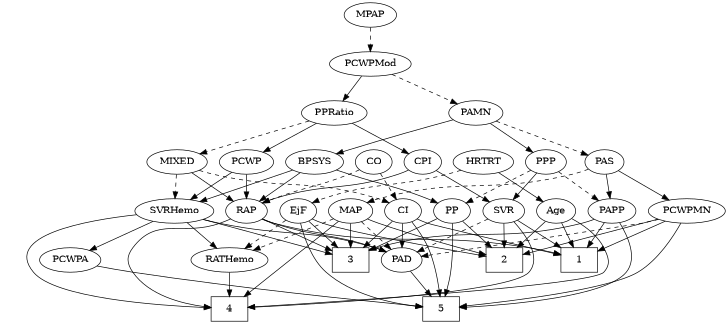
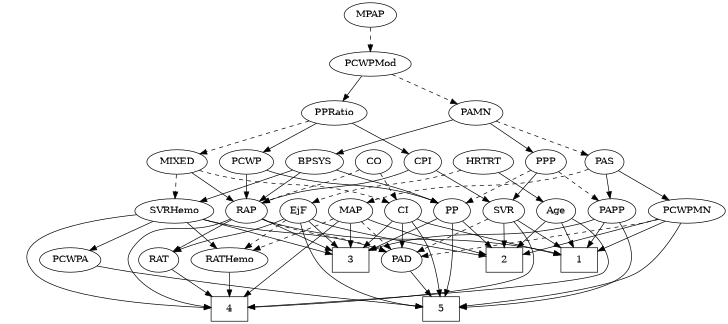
edge "PCWP" -> "SVRHemo": now "PCWP" -> "PP"
edge "RAP" -> "PAD": style solid -> dashed
node "RAT": added
